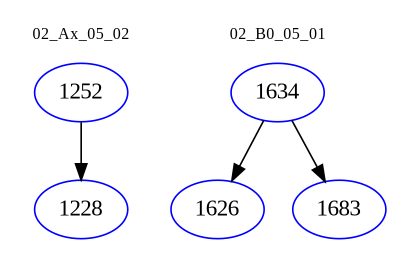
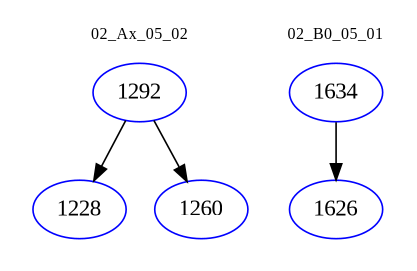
node "1252": label "1252" -> "1292"
node "1260": added
node "1683": removed
